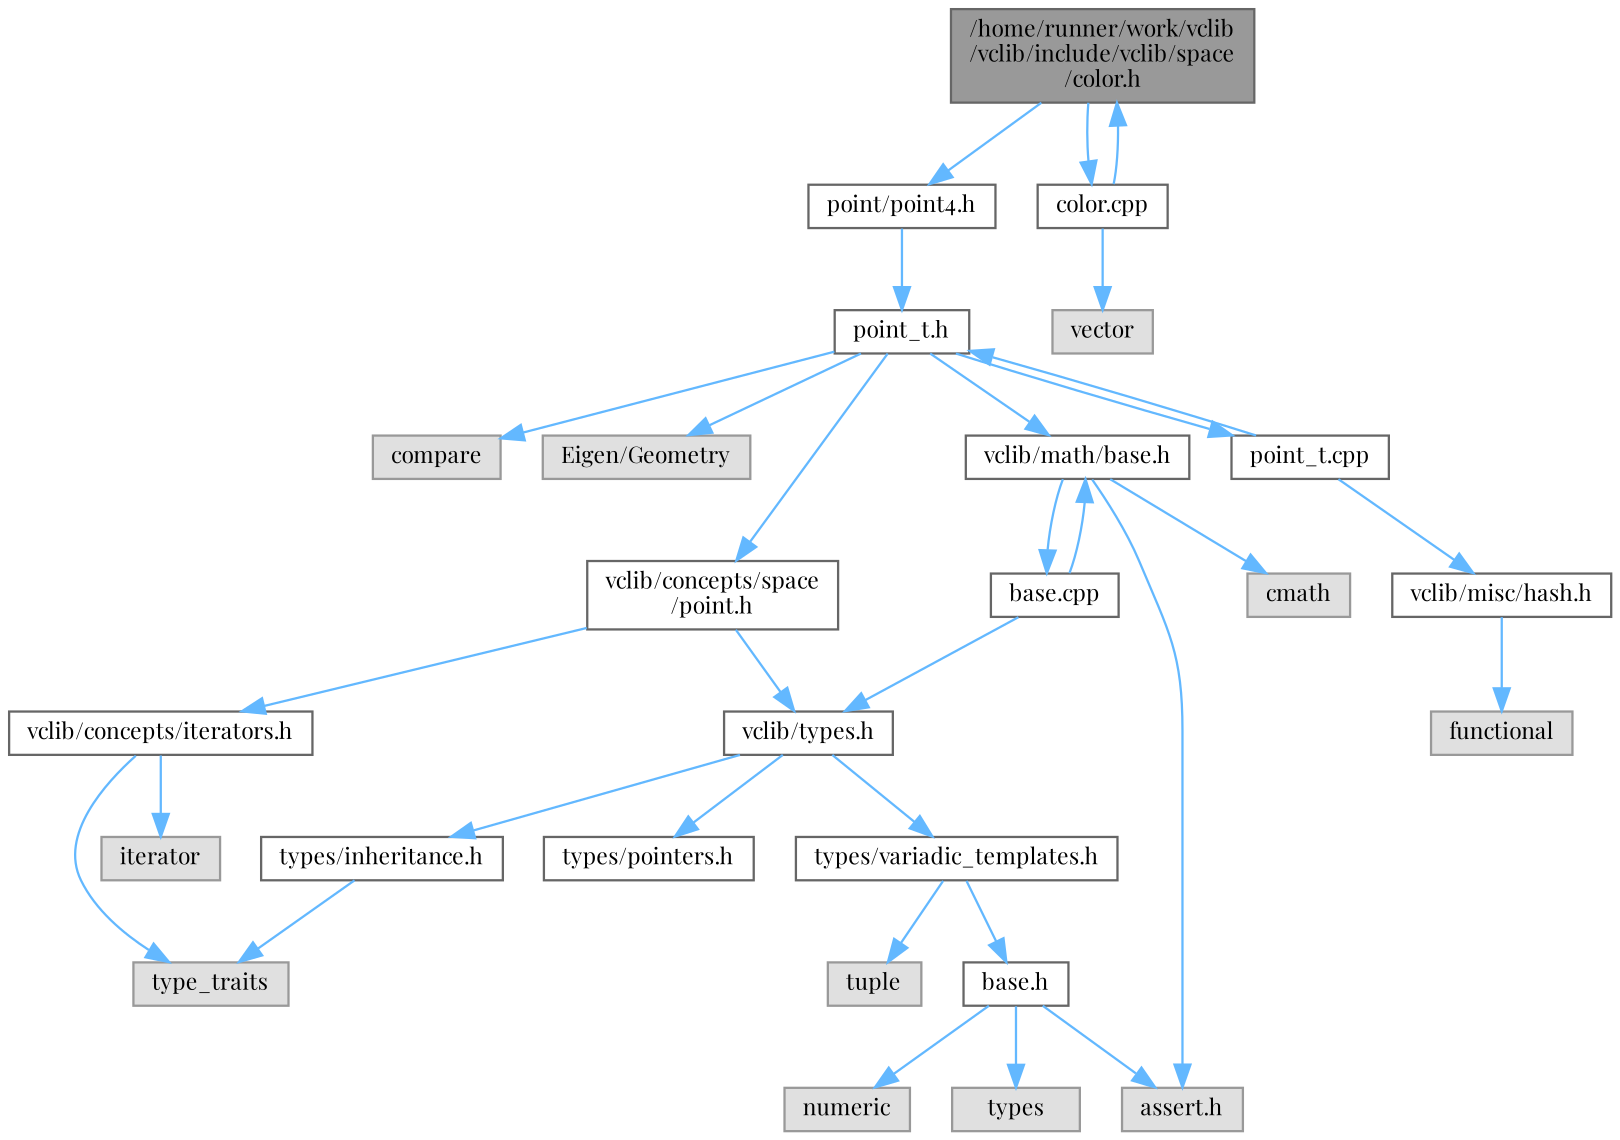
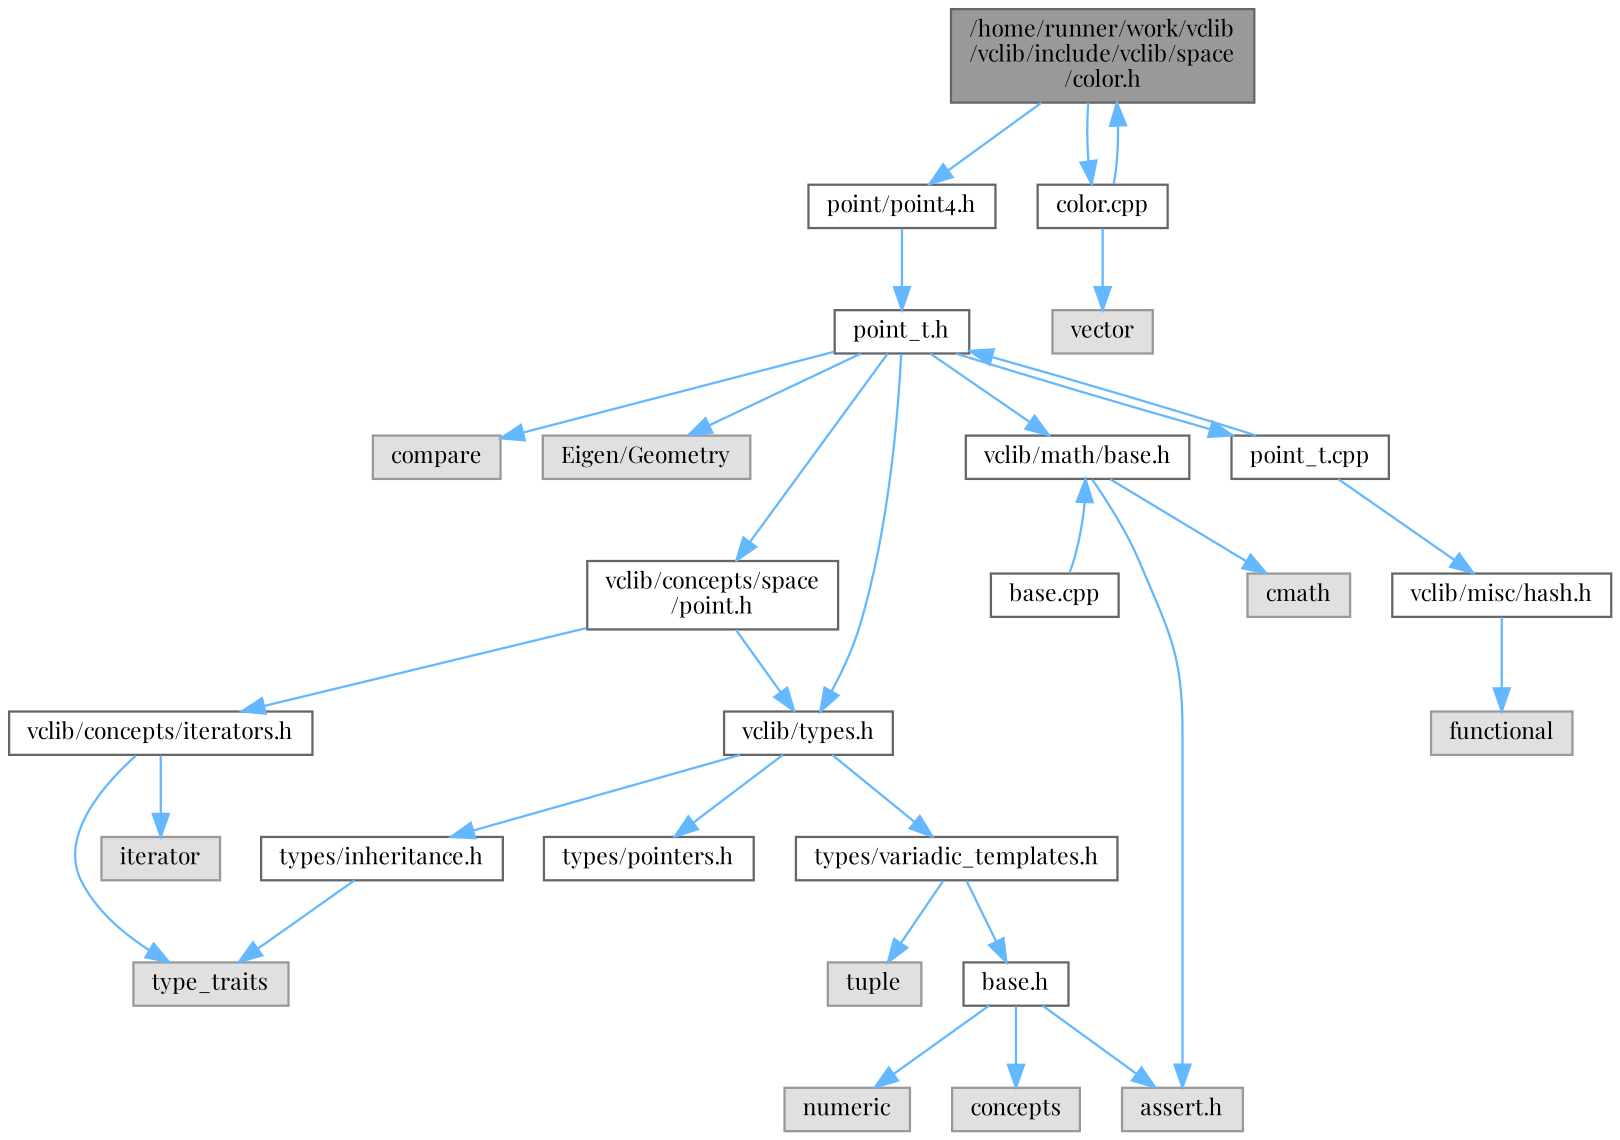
edge "vclib/math/base.h" -> "base.cpp": removed
edge "base.cpp" -> "vclib/types.h": now "point_t.h" -> "vclib/types.h"
node "types": label "types" -> "concepts"
